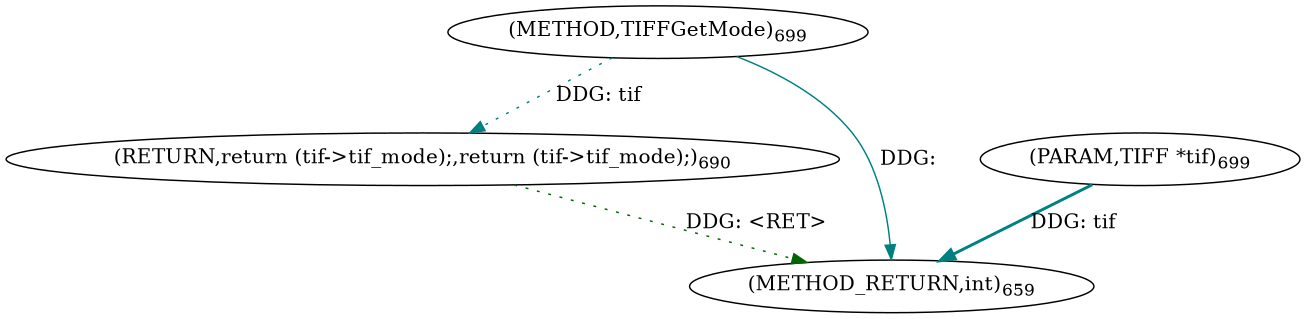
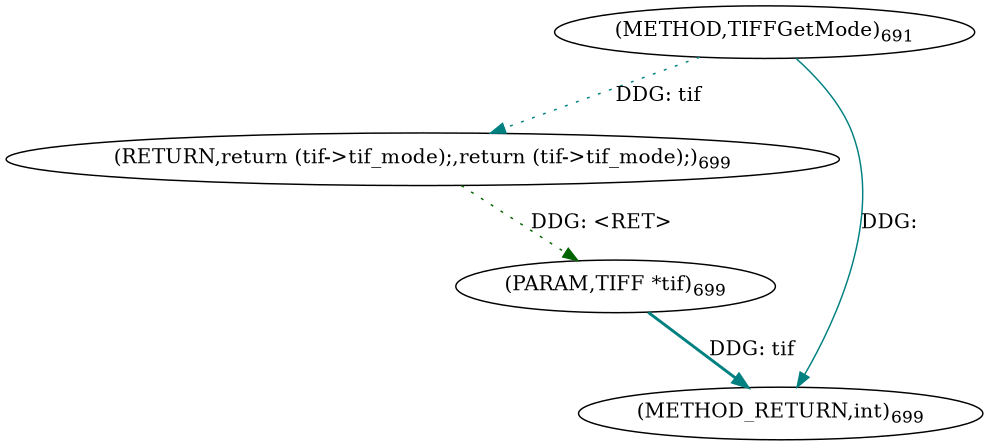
node "(METHOD,TIFFGetMode)": text "699" -> "691"
node "(RETURN,return (tif->tif_mode);,return (tif->tif_mode);)": text "690" -> "699"
edge "(RETURN,return (tif->tif_mode);,return (tif->tif_mode);)" -> "(METHOD_RETURN,int)": now "(RETURN,return (tif->tif_mode);,return (tif->tif_mode);)" -> "(PARAM,TIFF *tif)"
node "(METHOD_RETURN,int)": text "659" -> "699"
